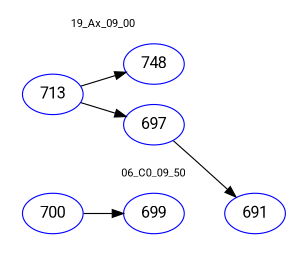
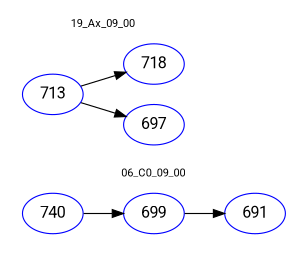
node "748": label "748" -> "718"
edge "697" -> "691": now "699" -> "691"
cluster "06_C0_09_50": label "06_C0_09_50" -> "06_C0_09_00"
node "700": label "700" -> "740"
